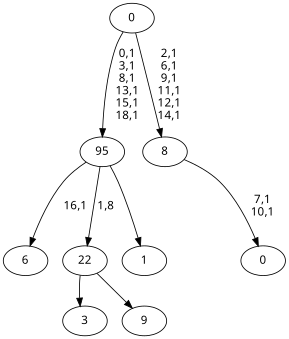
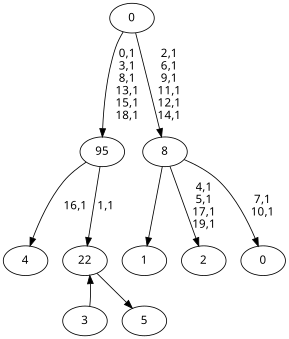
edge "95" -> "1": now "8" -> "1"
edge "95" -> "22": label "1,8" -> "1,1"
node "6": label "6" -> "4"
node "2": added
edge "22" -> "3": reversed
node "9": label "9" -> "5"
